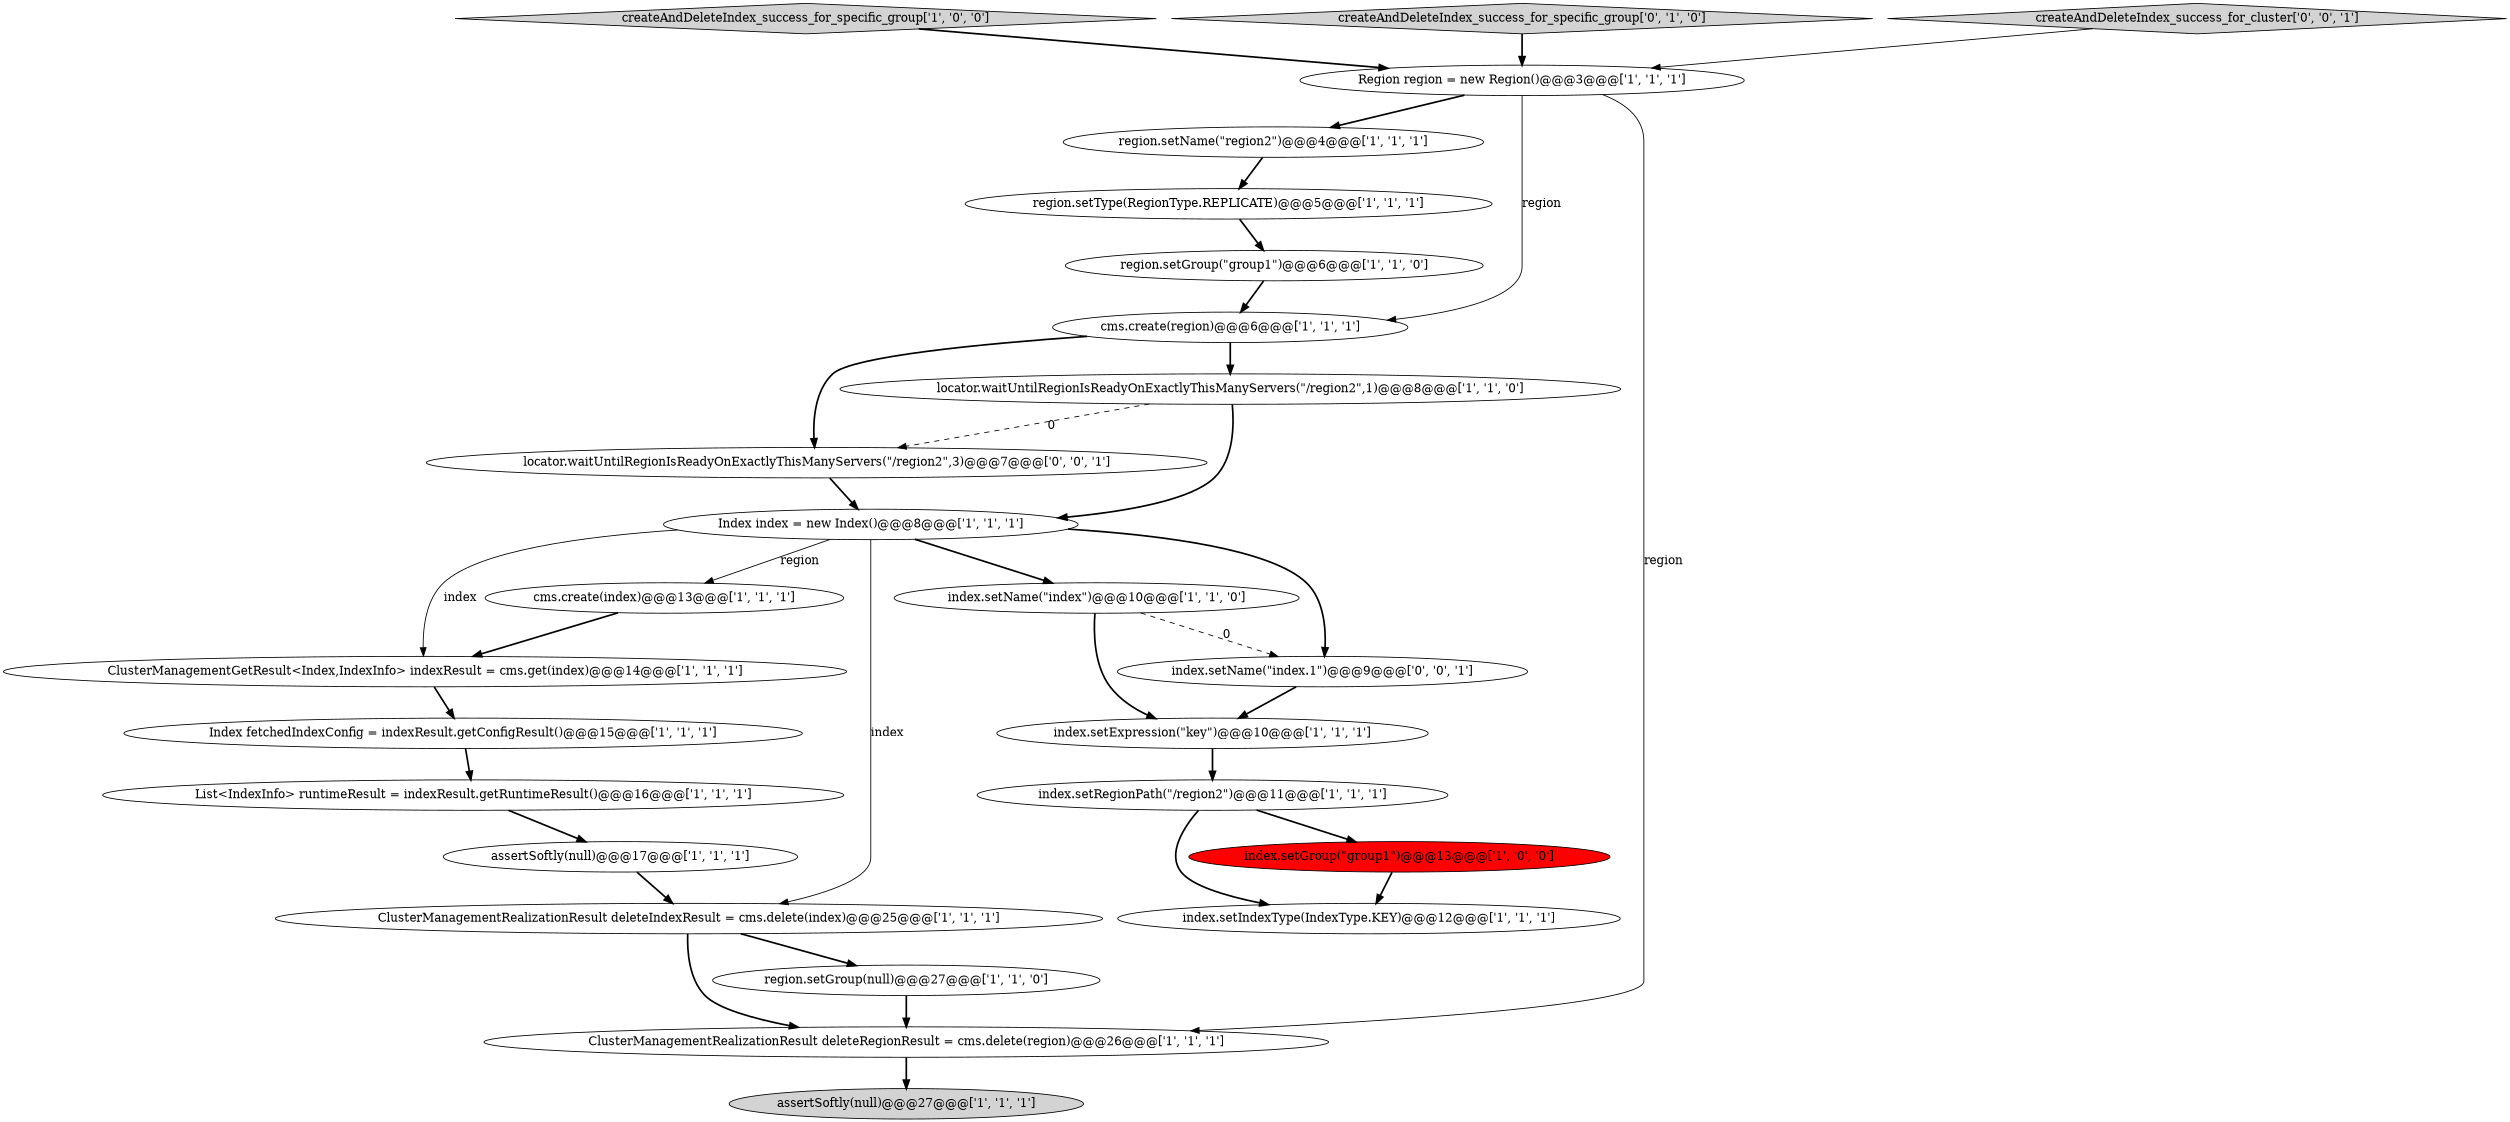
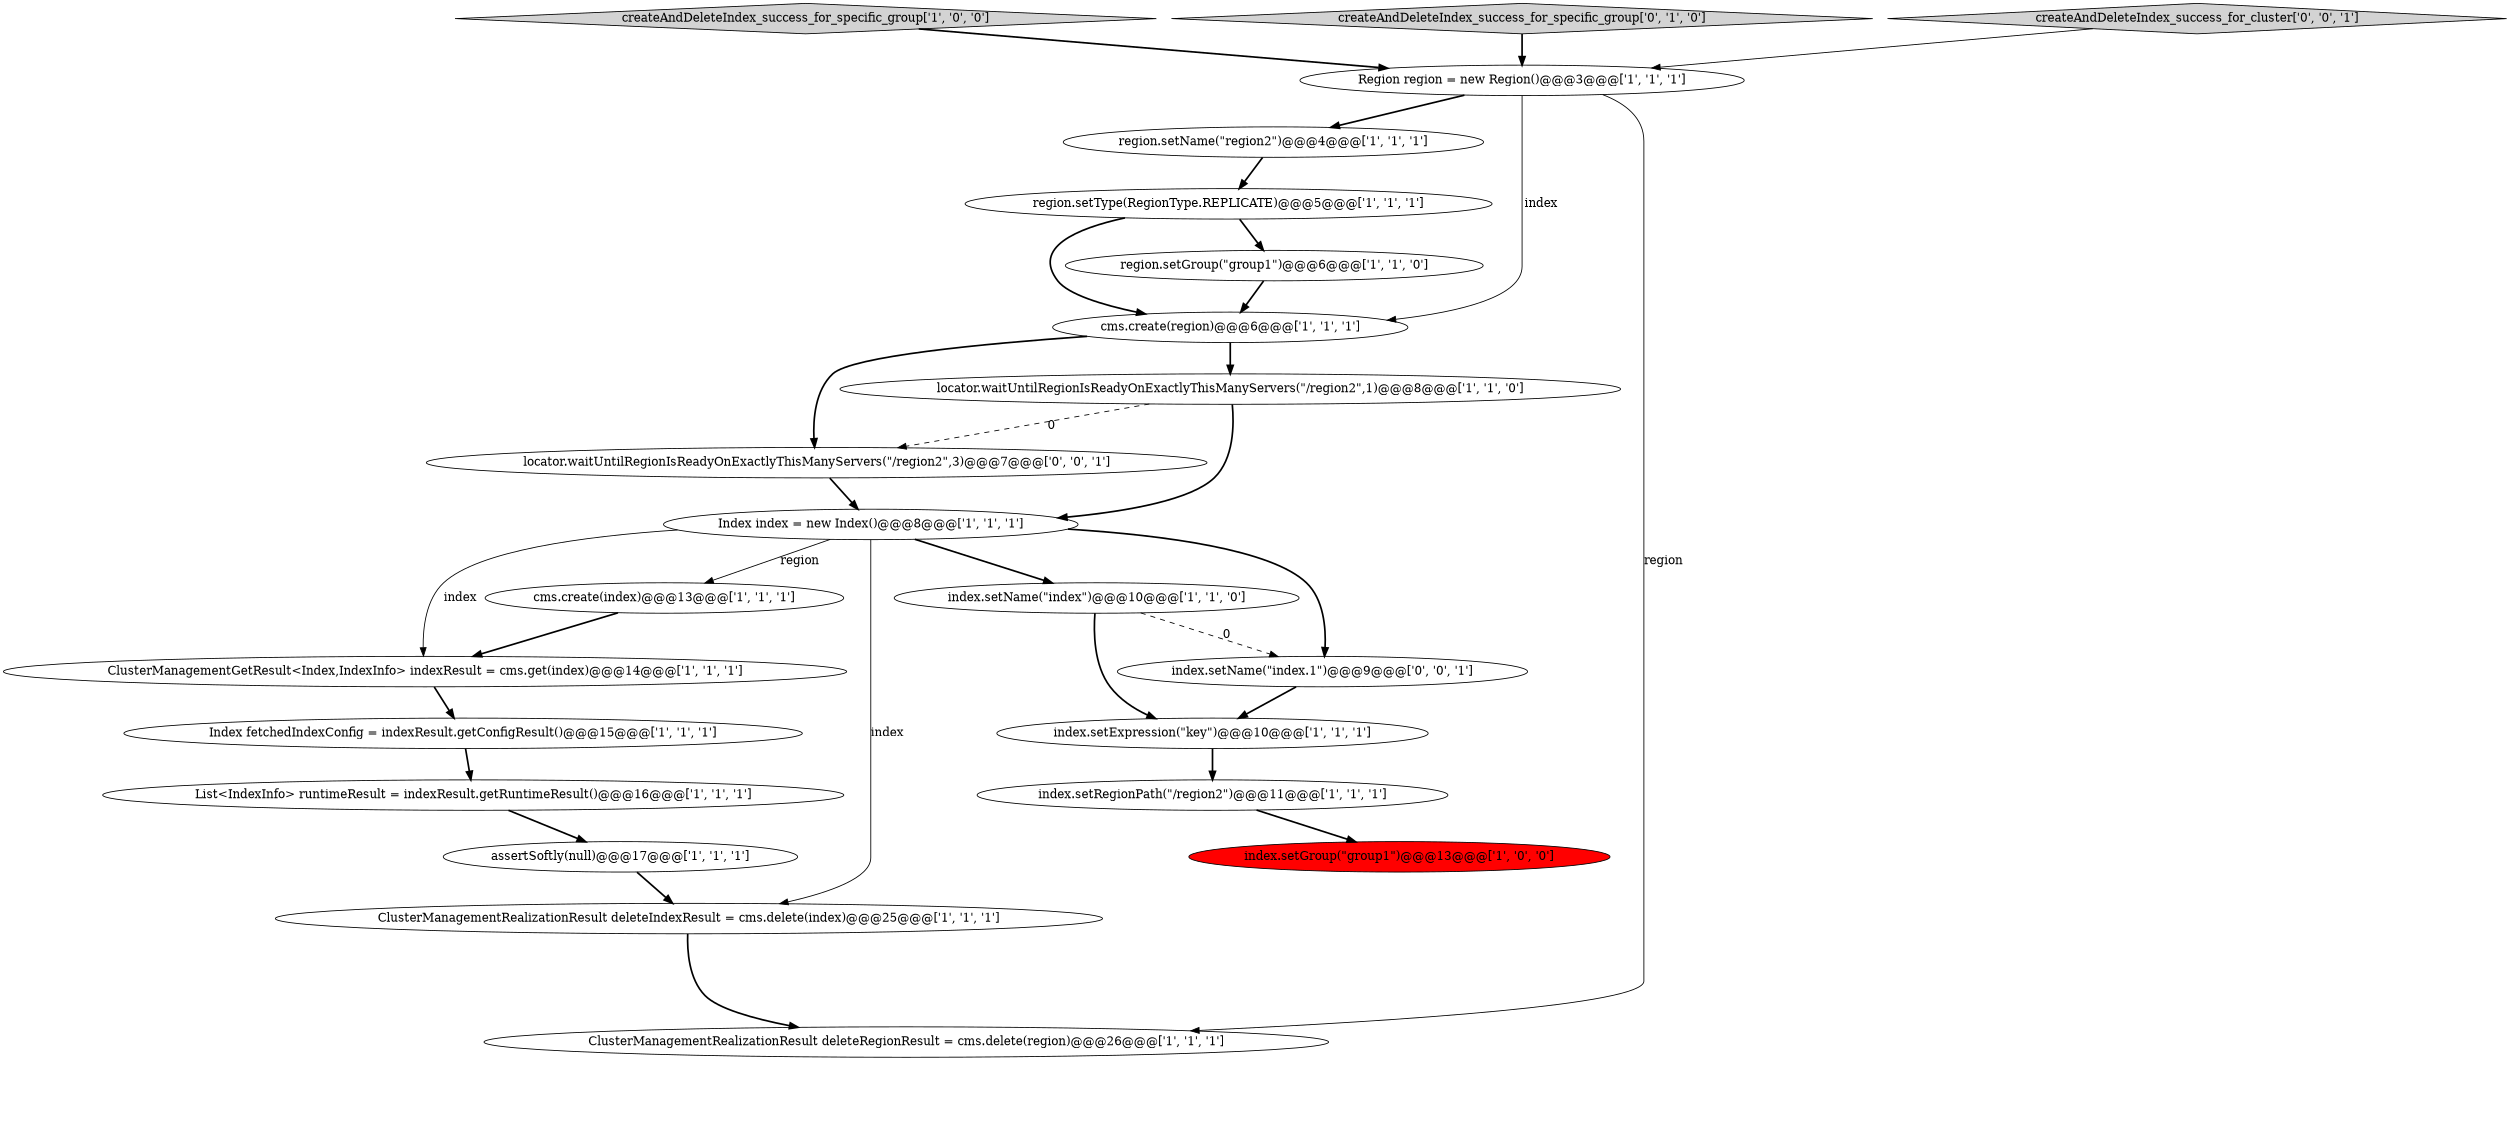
edge "Region region = new Region()@@@3@@@['1', '1', '1']" -> "cms.create(region)@@@6@@@['1', '1', '1']": label "region" -> "index"
edge "region.setType(RegionType.REPLICATE)@@@5@@@['1', '1', '1']" -> "cms.create(region)@@@6@@@['1', '1', '1']": added
node "index.setIndexType(IndexType.KEY)@@@12@@@['1', '1', '1']": removed
node "region.setGroup(null)@@@27@@@['1', '1', '0']": removed
node "assertSoftly(null)@@@27@@@['1', '1', '1']": removed
